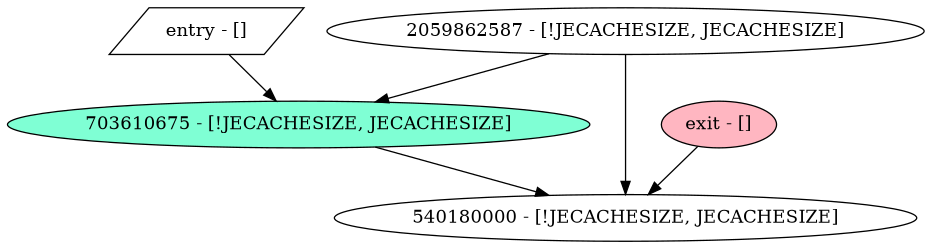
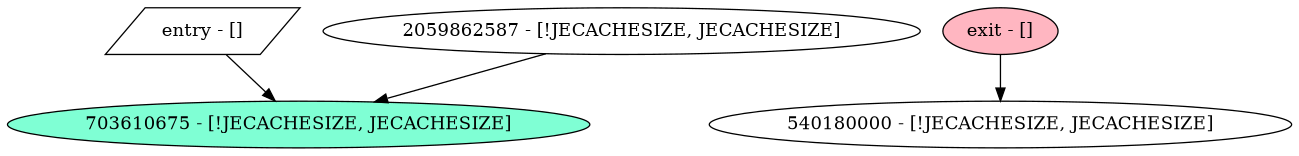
edge "2059862587 - [!JECACHESIZE, JECACHESIZE]" -> "540180000 - [!JECACHESIZE, JECACHESIZE]": removed
edge "703610675 - [!JECACHESIZE, JECACHESIZE]" -> "540180000 - [!JECACHESIZE, JECACHESIZE]": removed
